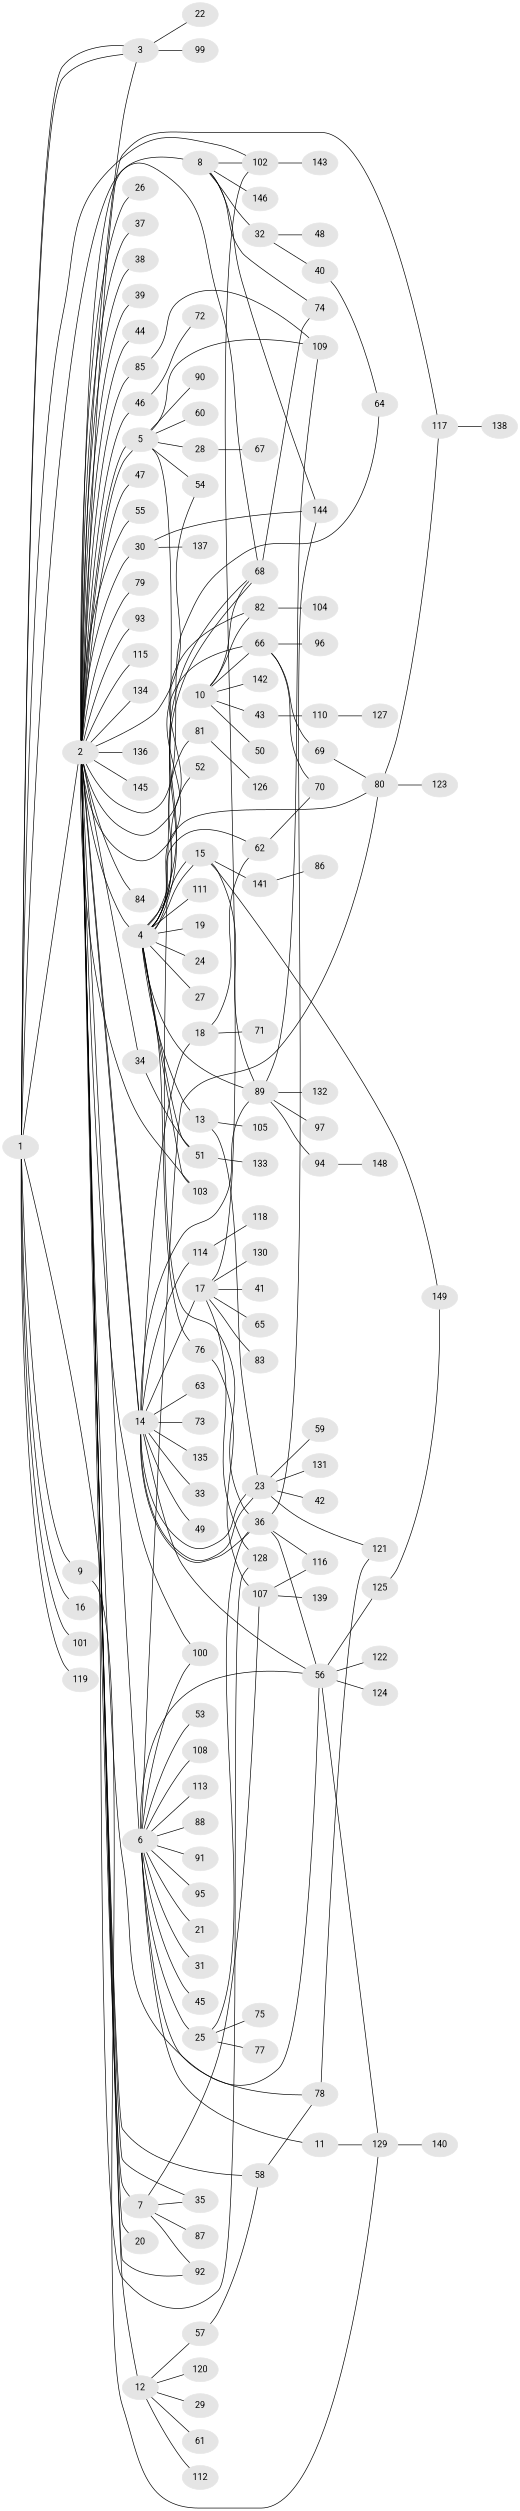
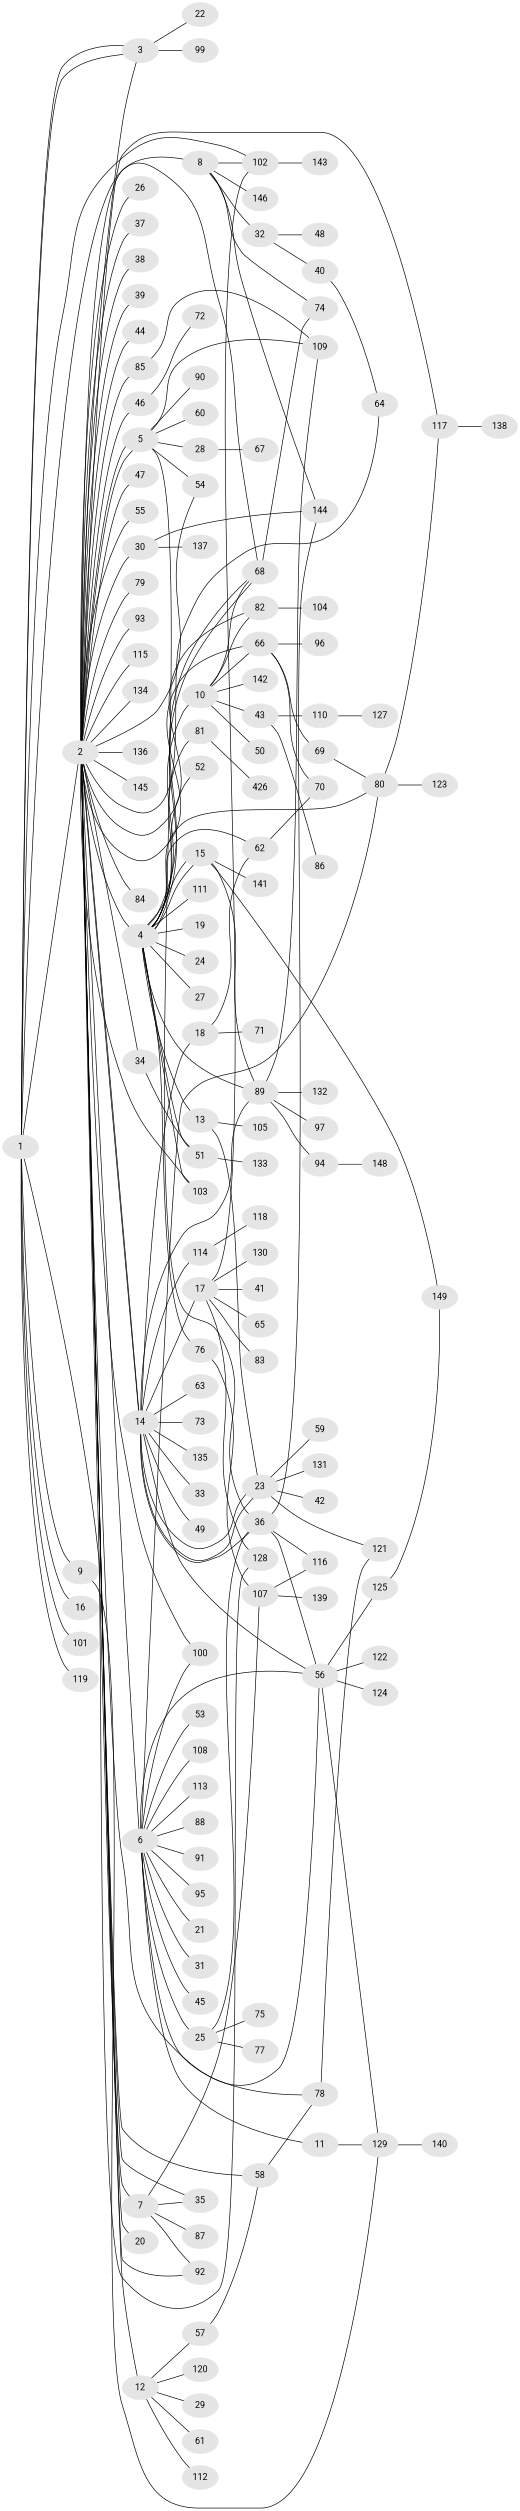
node "126": label "126" -> "426"
edge "10" -- "4": added
edge "86" -- "141": now "86" -- "43"
